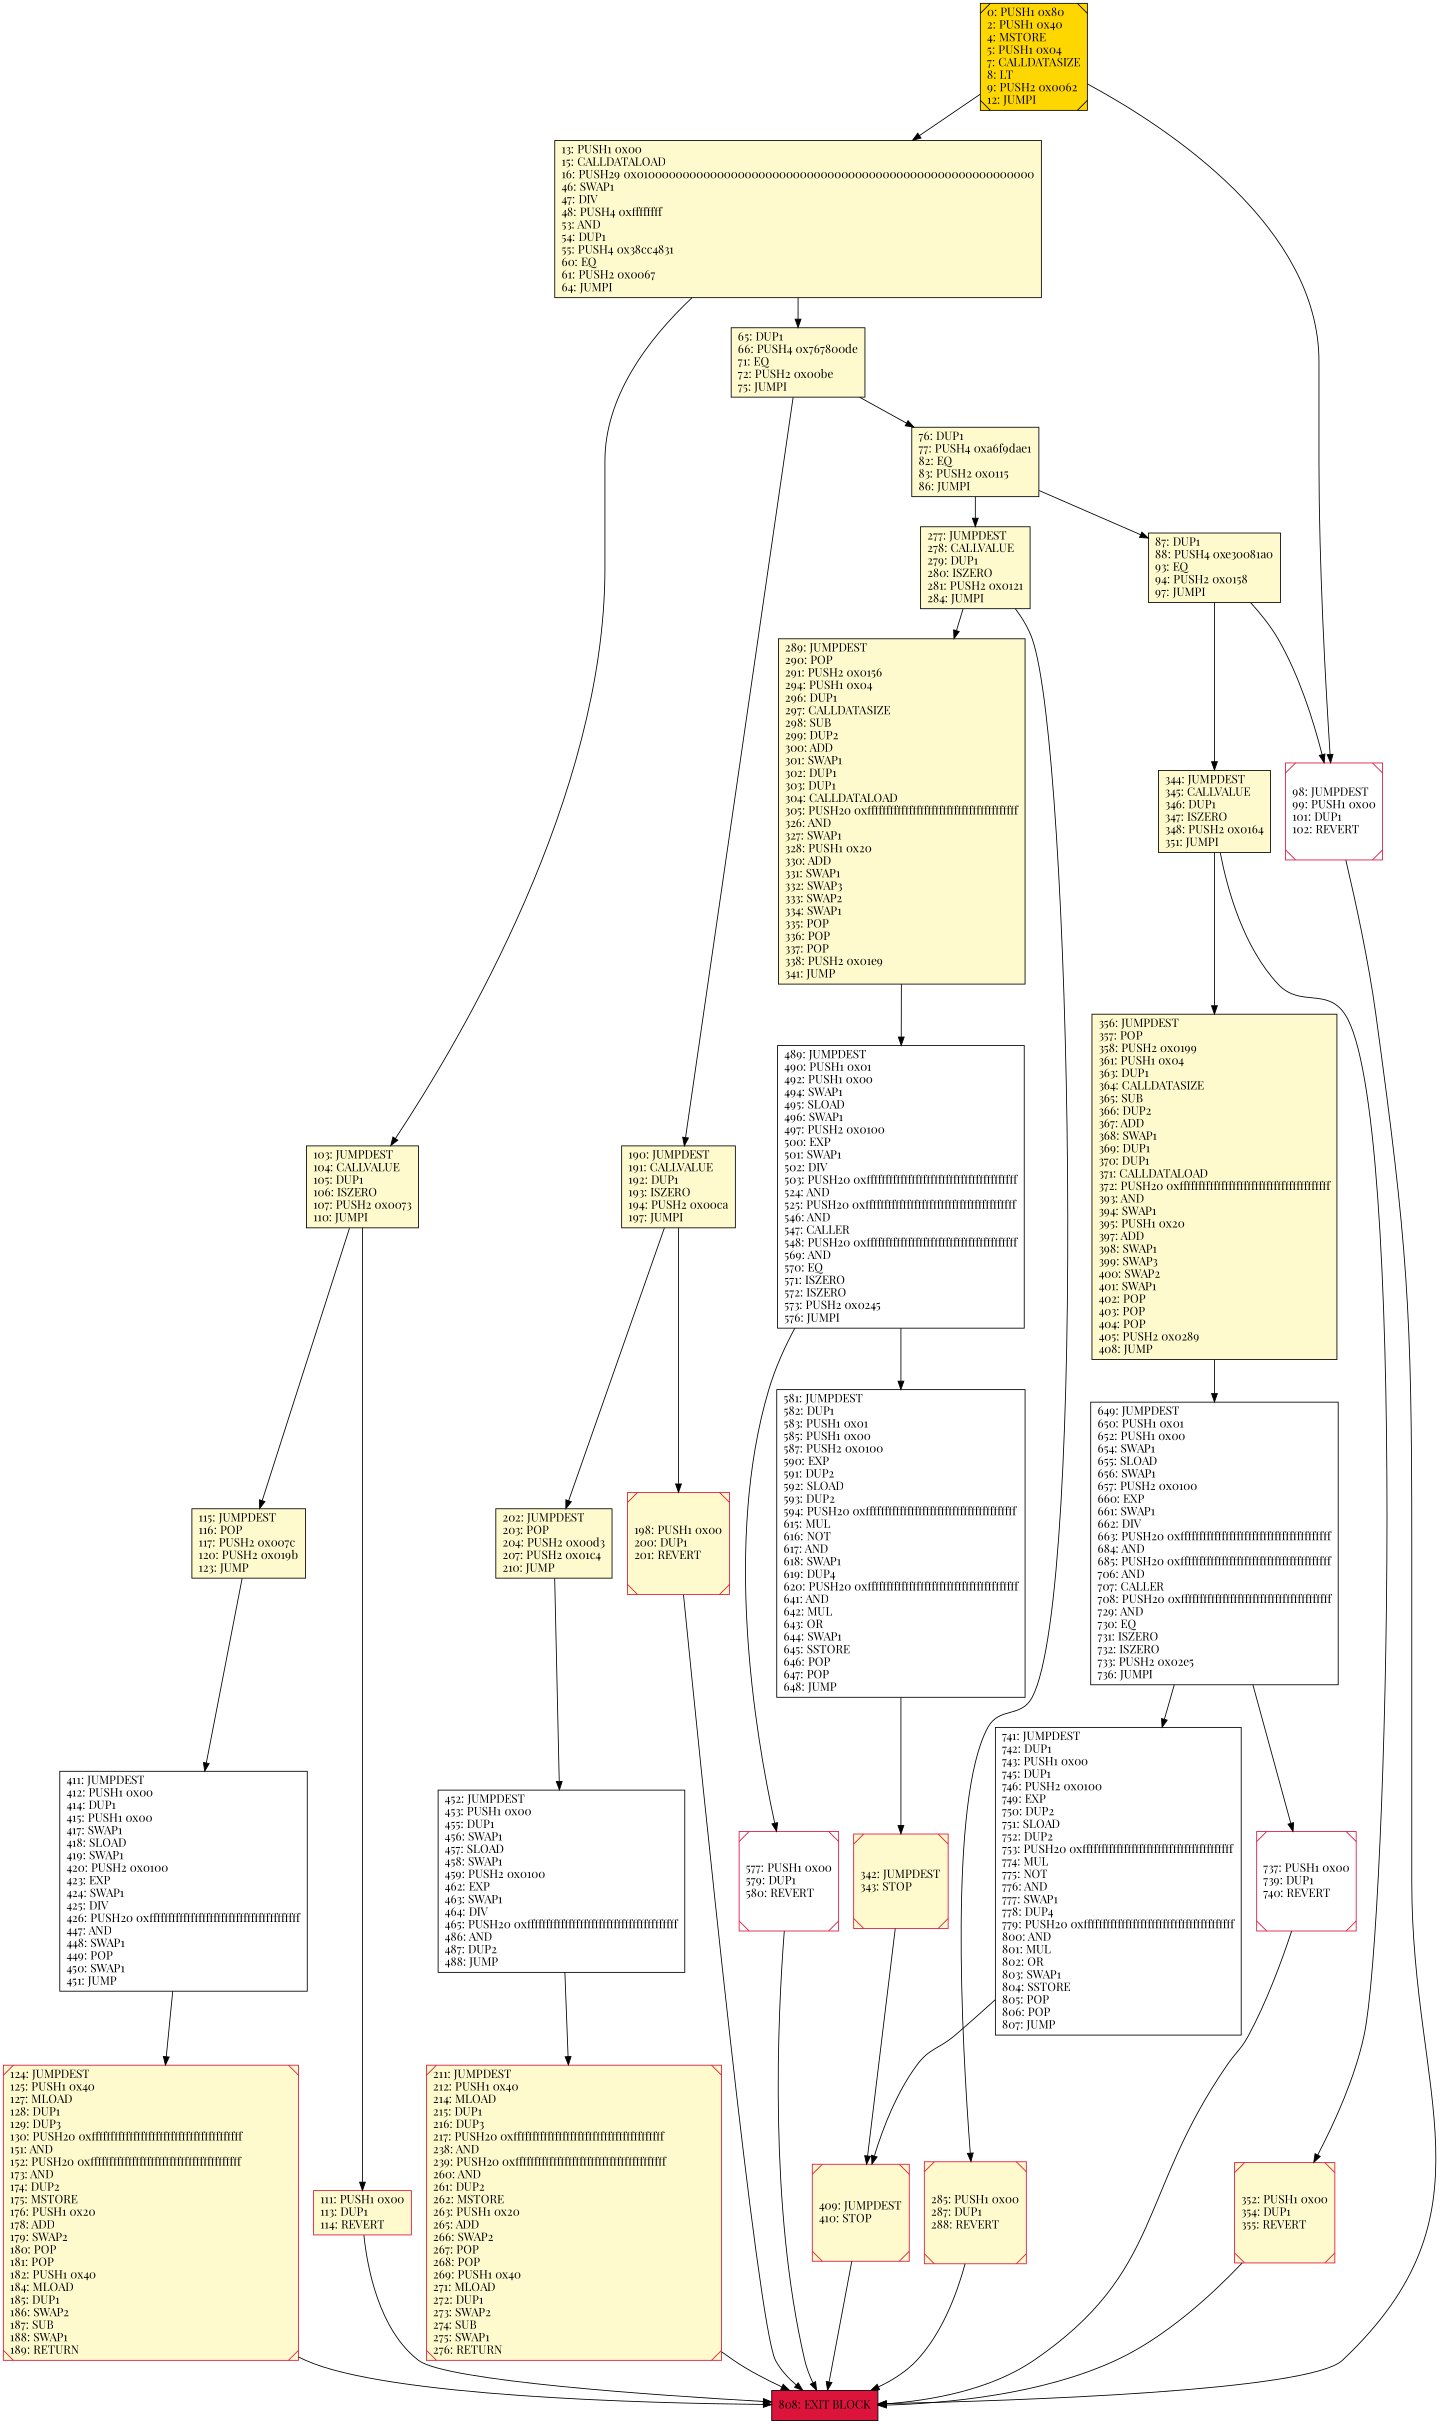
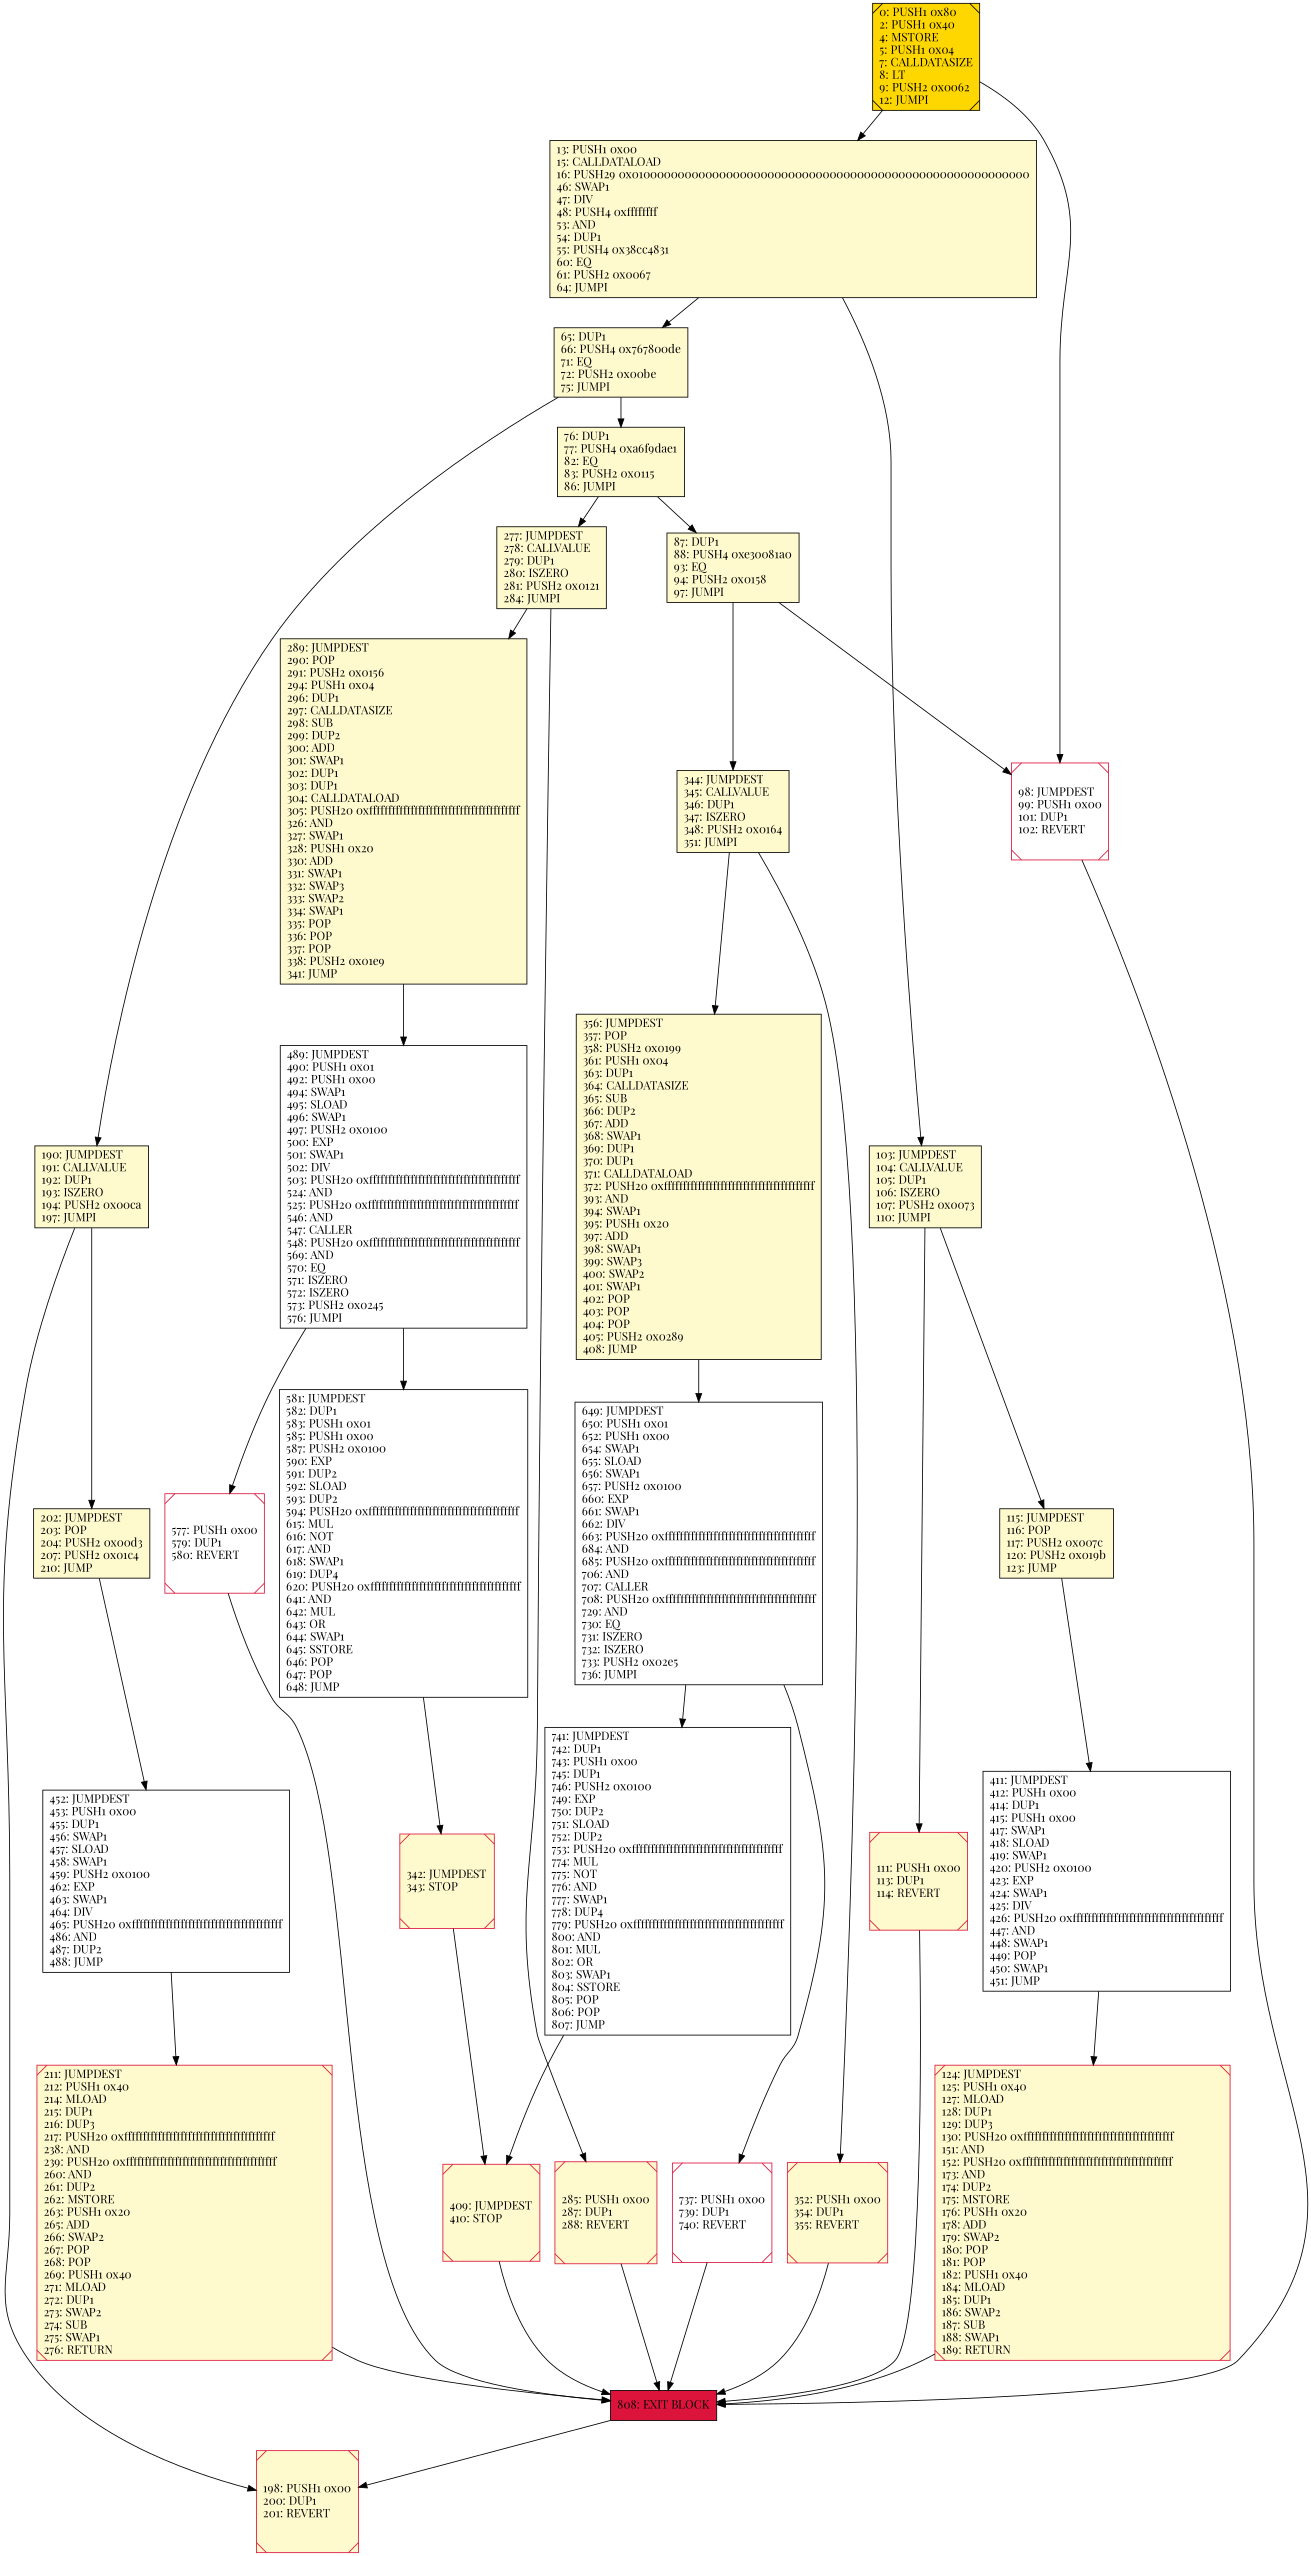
edge "198: PUSH1 0x00 200: DUP1 201: REVERT" -> "808: EXIT BLOCK": reversed
node "111: PUSH1 0x00 113: DUP1 114: REVERT": shape box -> Msquare
